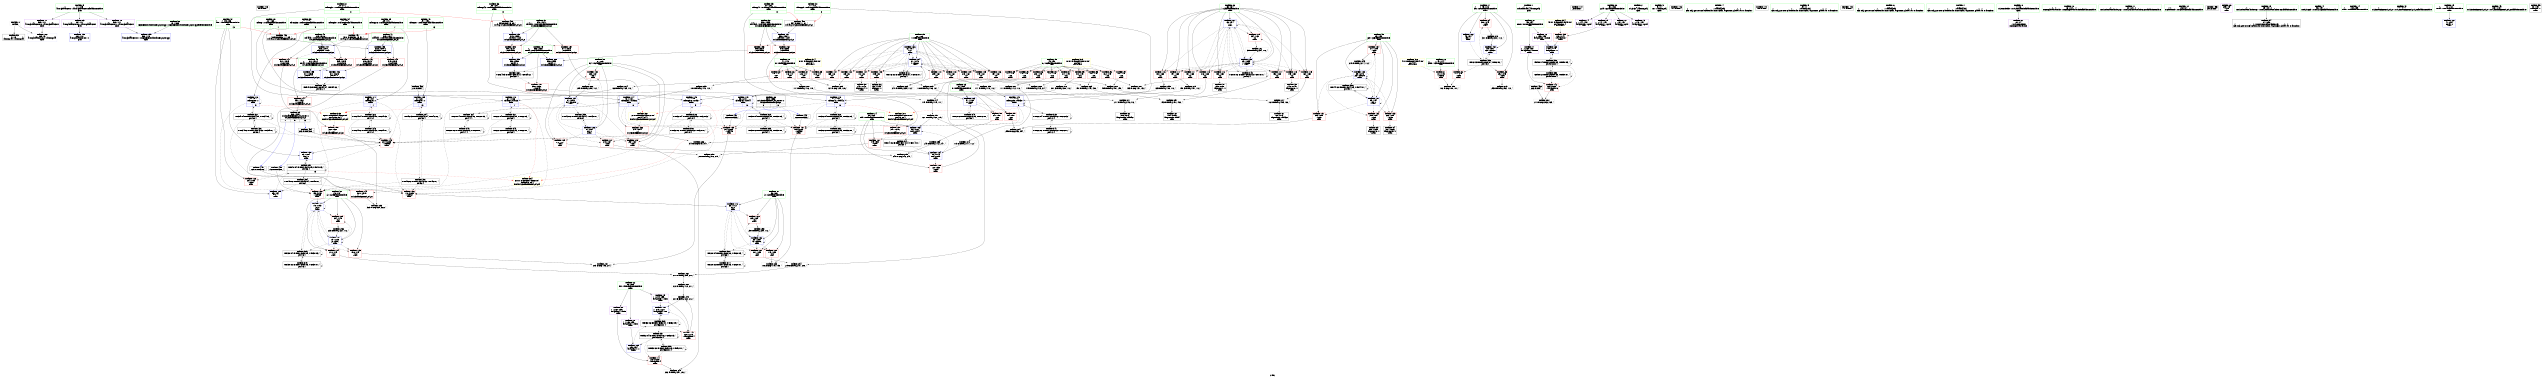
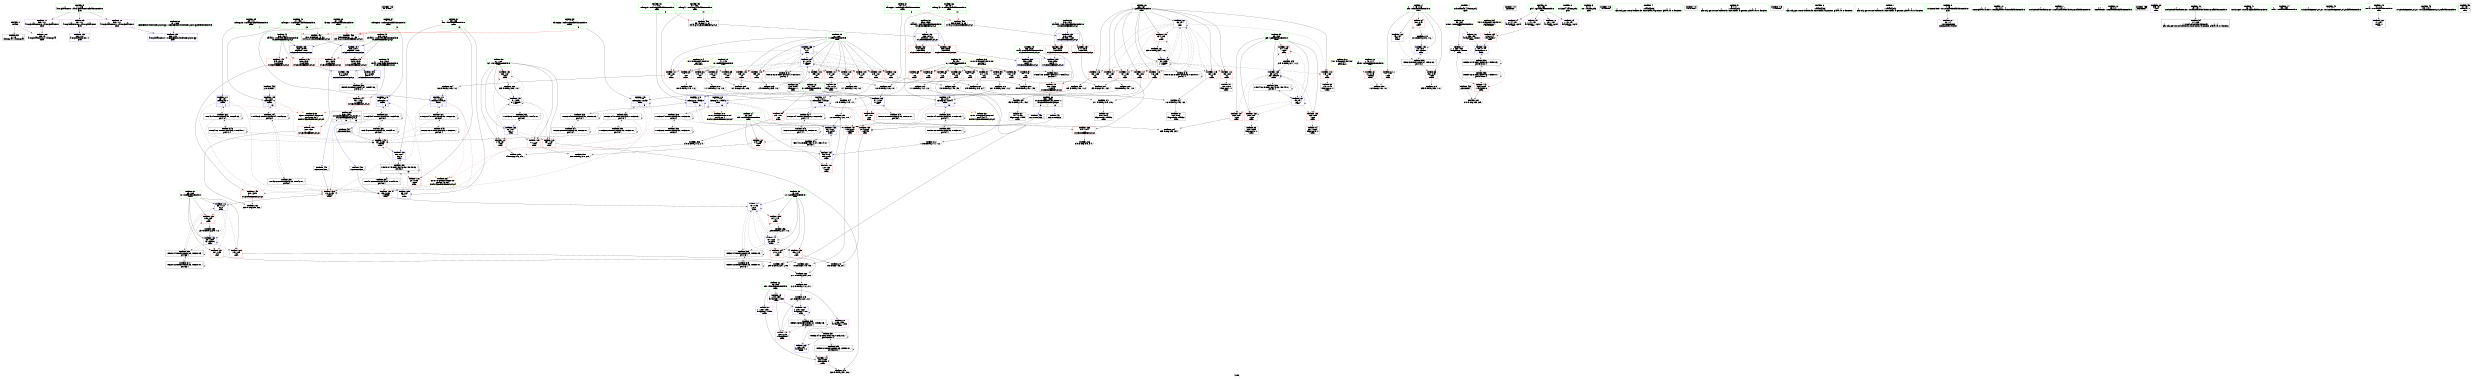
node "NodeID: 157": removed
